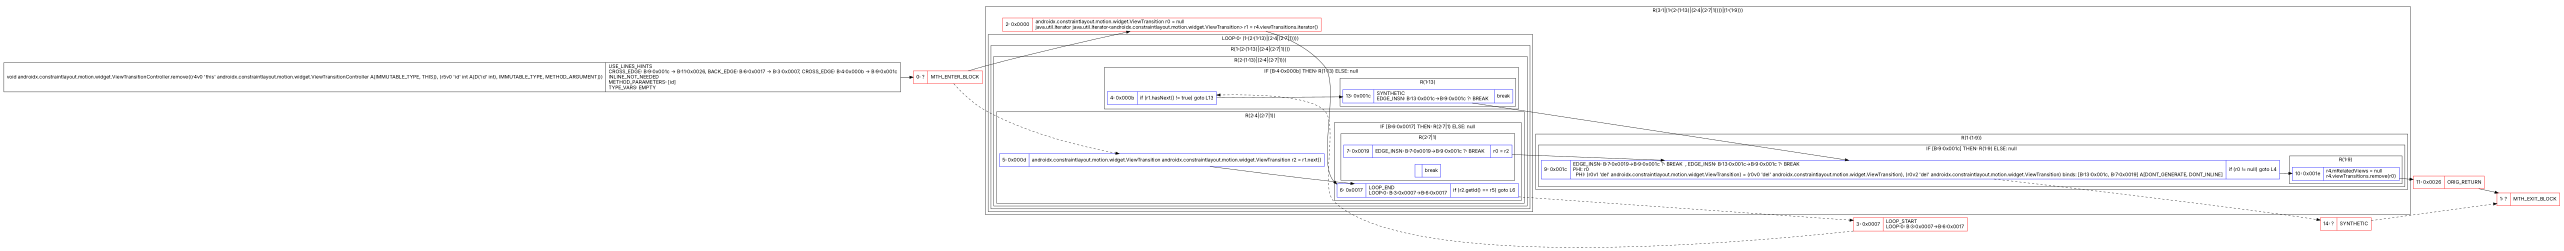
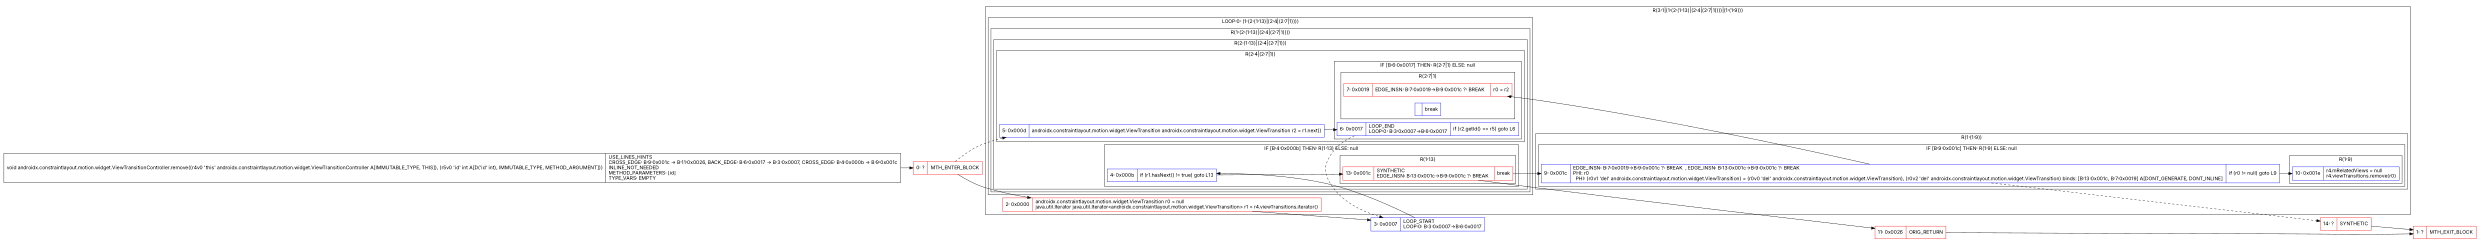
edge "2: 0x0000" -> "6: 0x0017": now "2: 0x0000" -> "3: 0x0007"
node "13: 0x001c": color blue -> red
node "7: 0x0019": color blue -> red
edge "7: 0x0019" -> "9: 0x001c": reversed
node "9: 0x001c": text "if (r0 != null) goto L4" -> "if (r0 != null) goto L9"
edge "10: 0x001e" -> "11: 0x0026": now "13: 0x001c" -> "11: 0x0026"
edge "14: ?" -> "1: ?": style dashed -> solid
node "3: 0x0007": color red -> blue
edge "3: 0x0007" -> "4: 0x000b": style dashed -> solid
